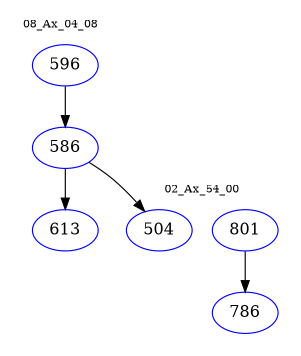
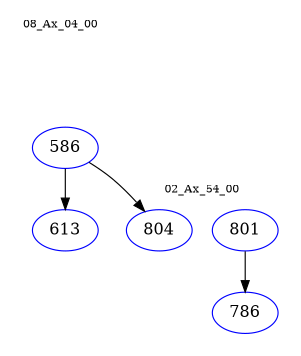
cluster "08_Ax_04_08": label "08_Ax_04_08" -> "08_Ax_04_00"
node "596": removed
node "504": label "504" -> "804"
